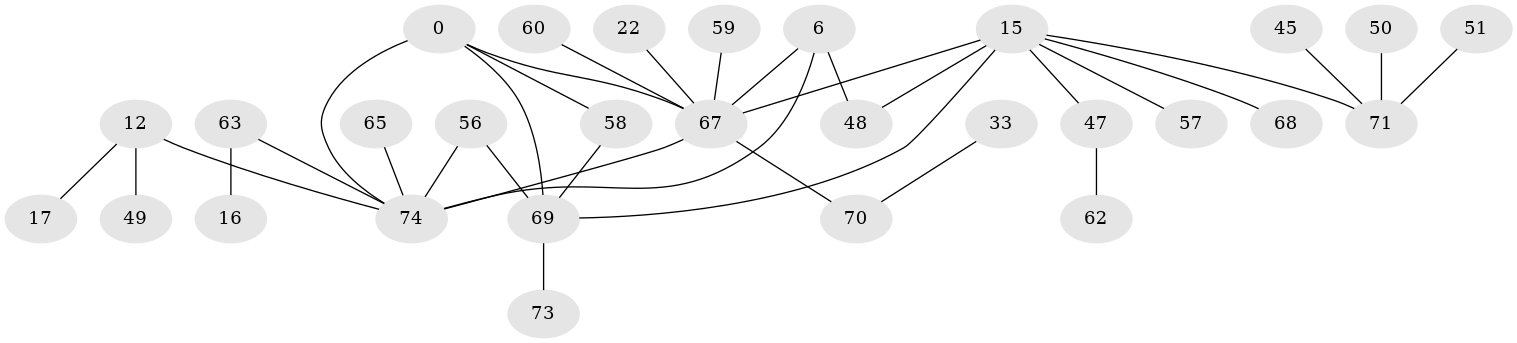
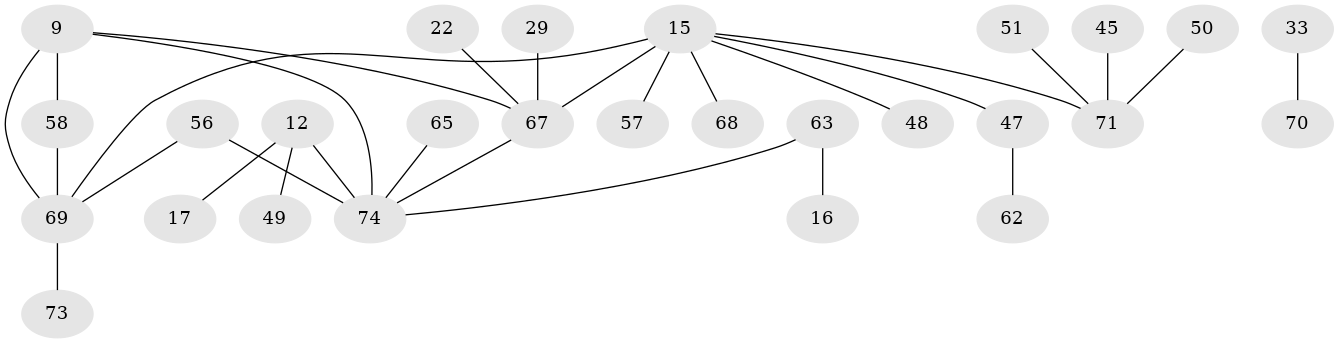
node "0": label "0" -> "9"
node "60": removed
node "59": label "59" -> "29"
node "6": removed
edge "67" -- "70": removed
